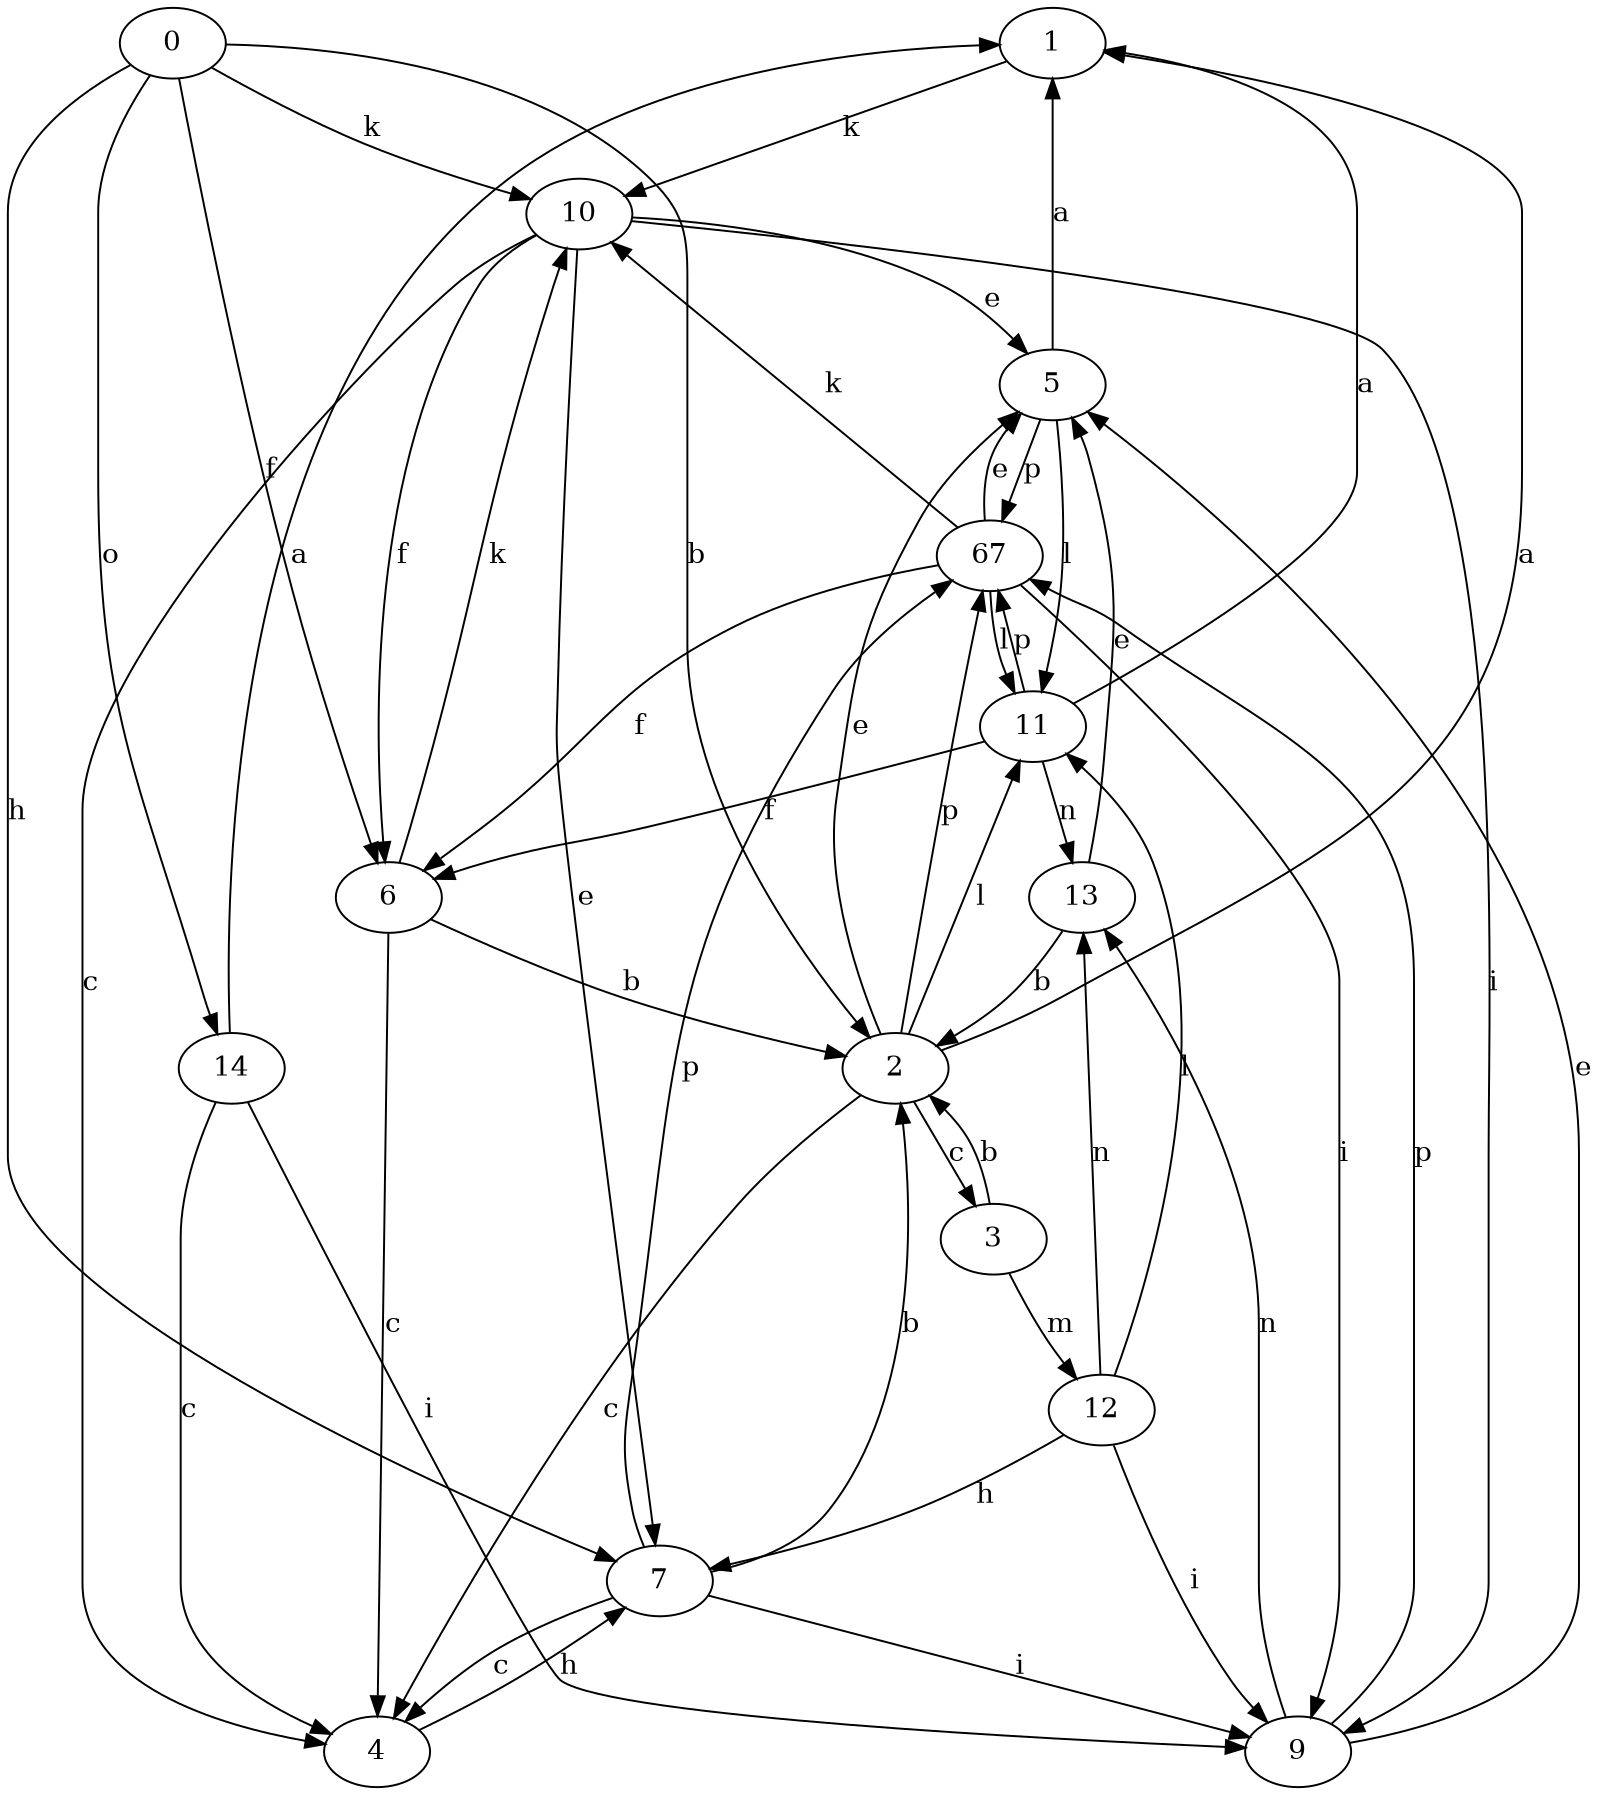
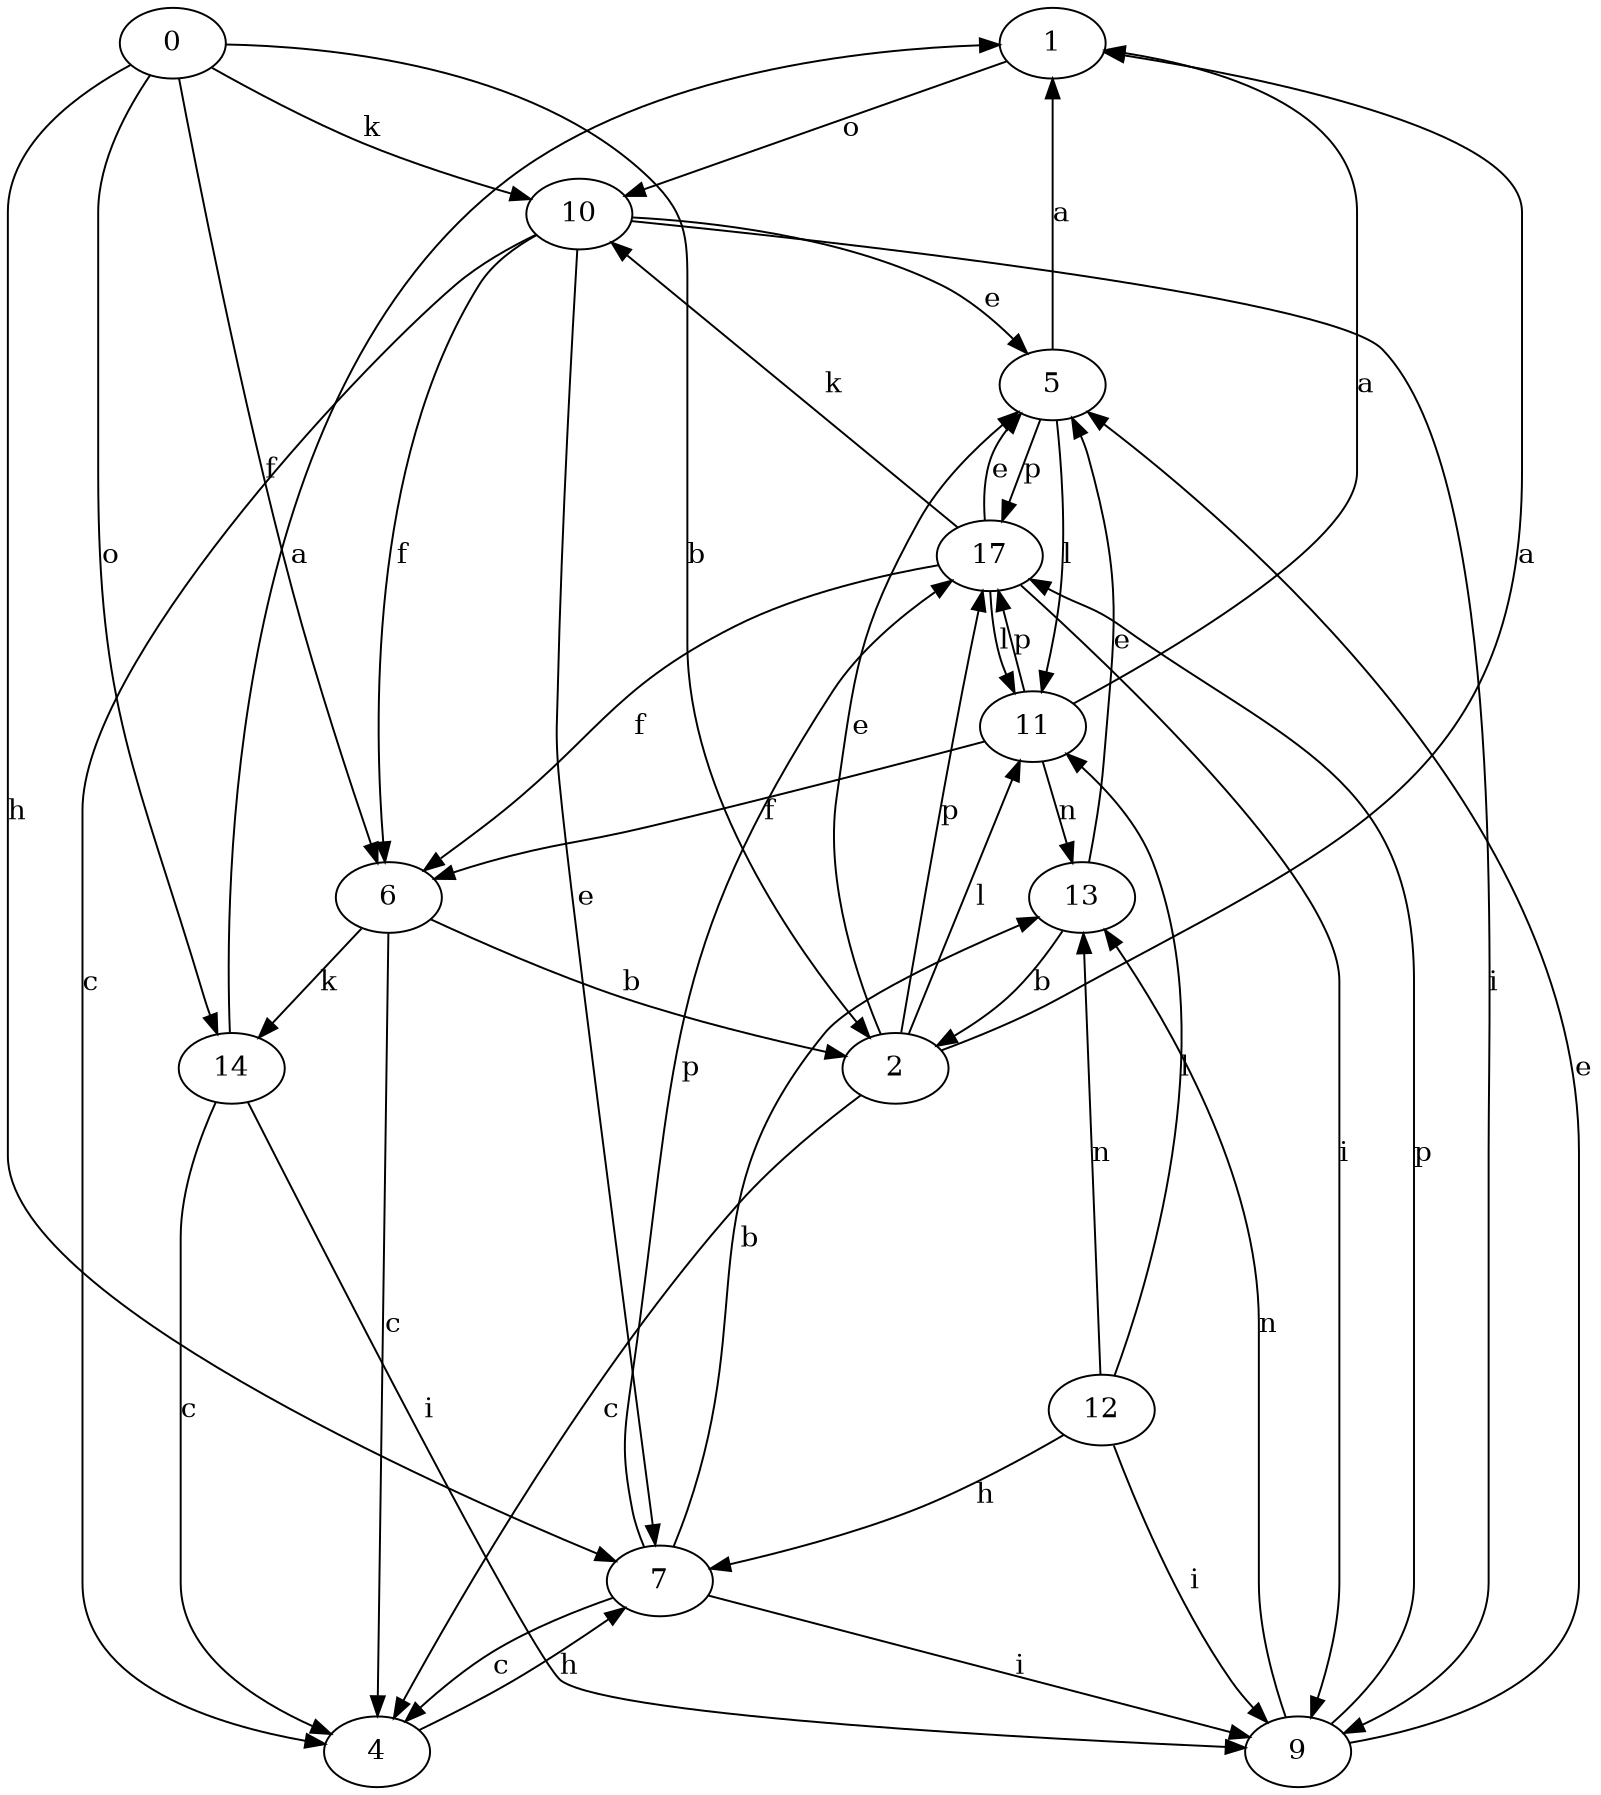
edge "1" -> "10": label "k" -> "o"
node "67": label "67" -> "17"
edge "6" -> "10": now "6" -> "14"
node "3": removed
edge "7" -> "2": now "7" -> "13"
